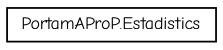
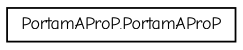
node "PortamAProP.Estadistics": label "PortamAProP.Estadistics" -> "PortamAProP.PortamAProP"
